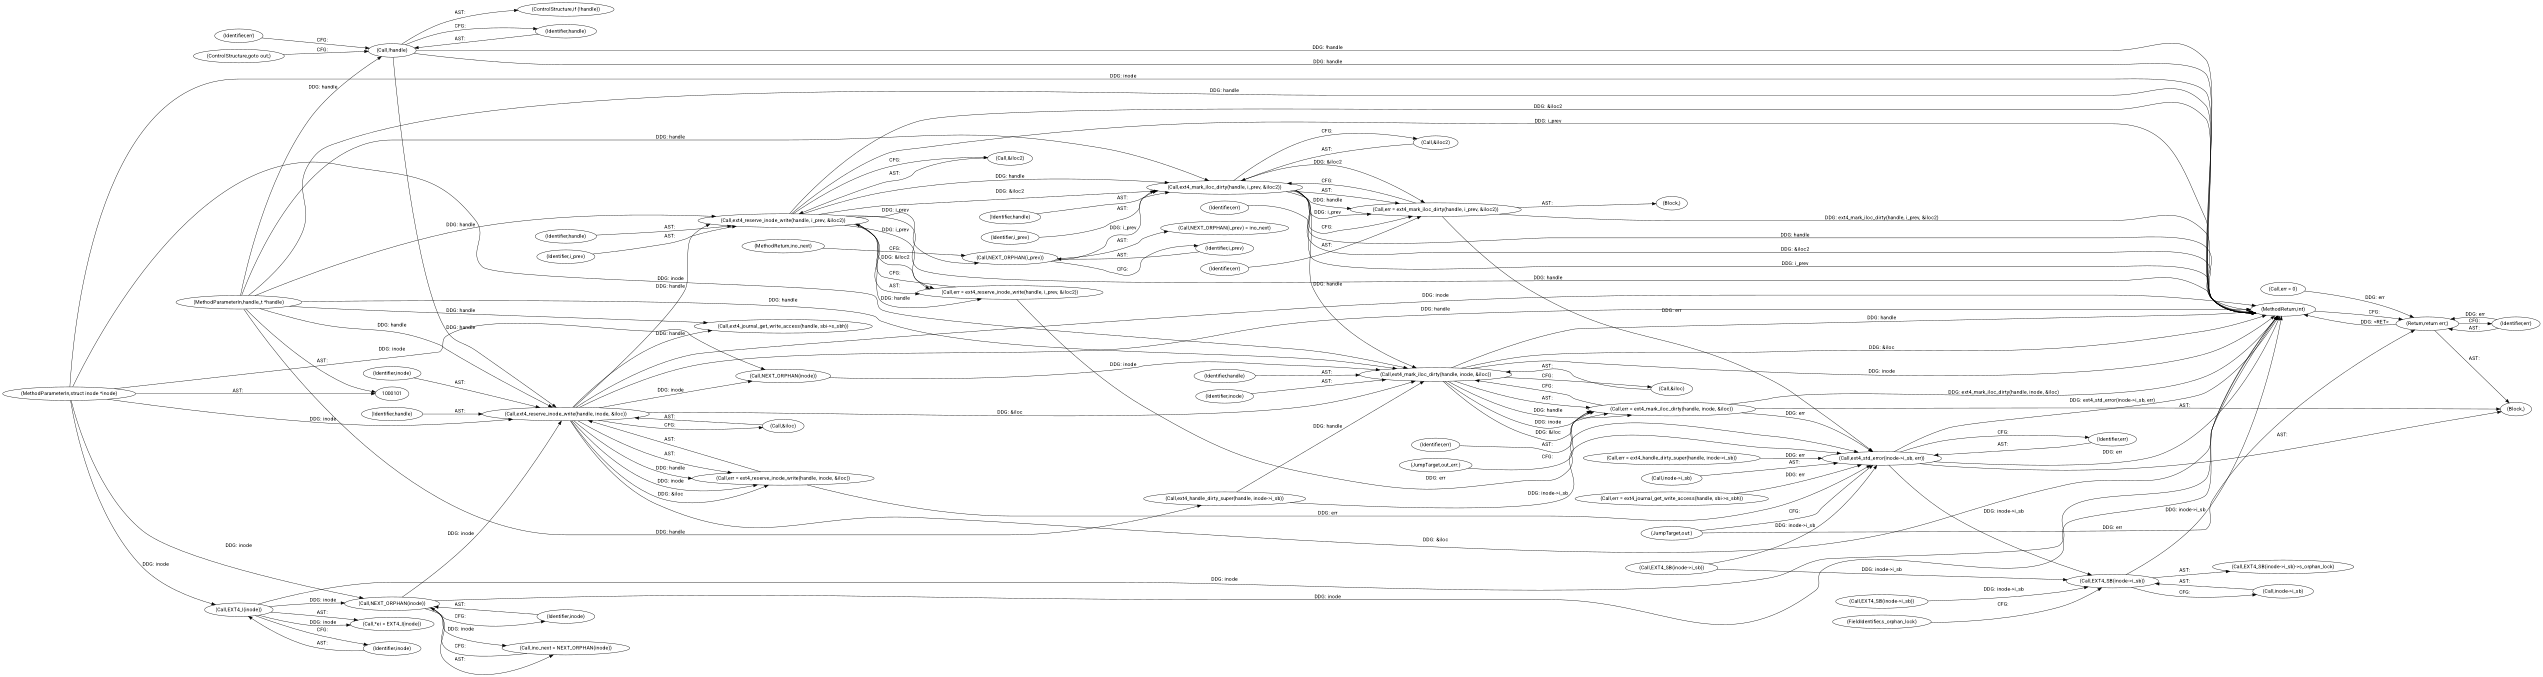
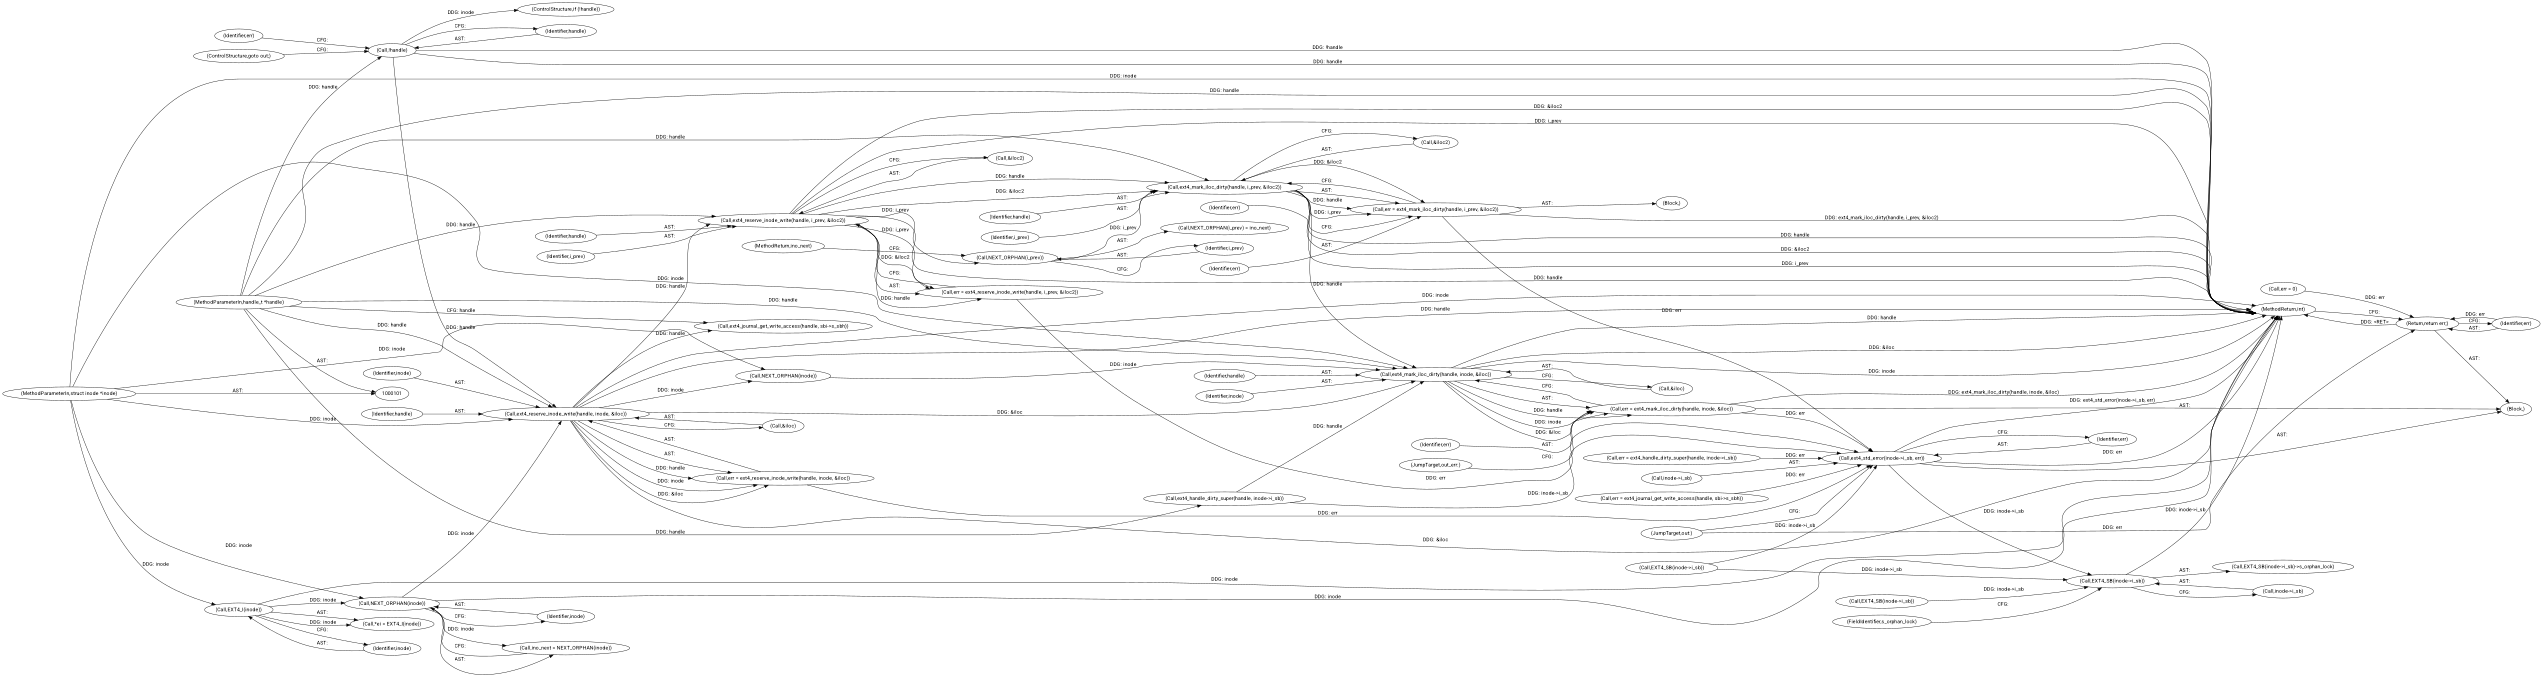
edge "(Call,!handle)" -> "(ControlStructure,if (!handle))": label "AST: " -> "DDG: inode"
edge "(MethodParameterIn,handle_t *handle)" -> "(Call,ext4_journal_get_write_access(handle, sbi->s_sbh))": label "DDG: handle" -> "CFG: handle"
